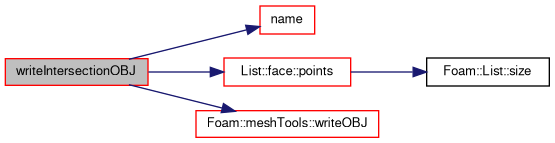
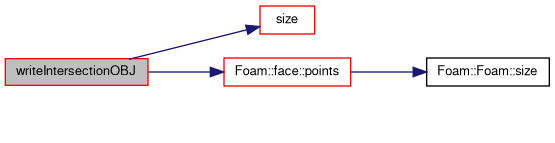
node "name": label "name" -> "size"
node "List::face::points": label "List::face::points" -> "Foam::face::points"
node "Foam::List::size": label "Foam::List::size" -> "Foam::Foam::size"
node "Foam::meshTools::writeOBJ": removed
